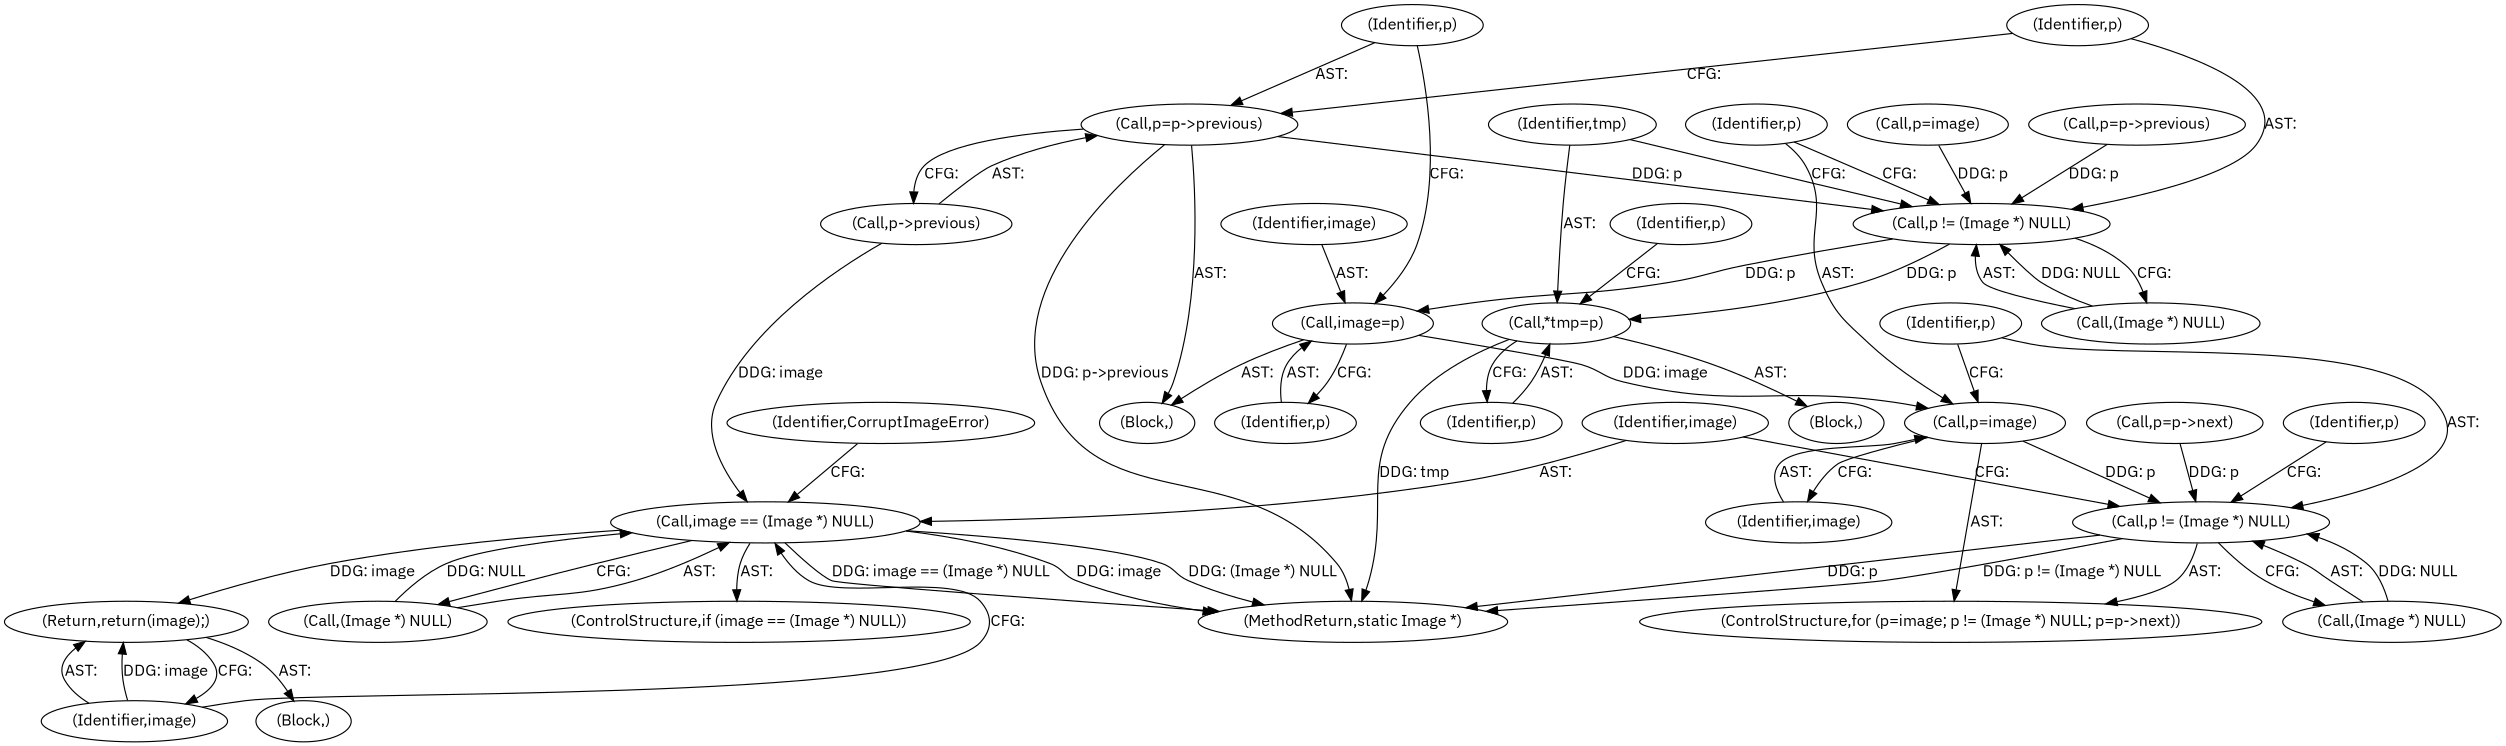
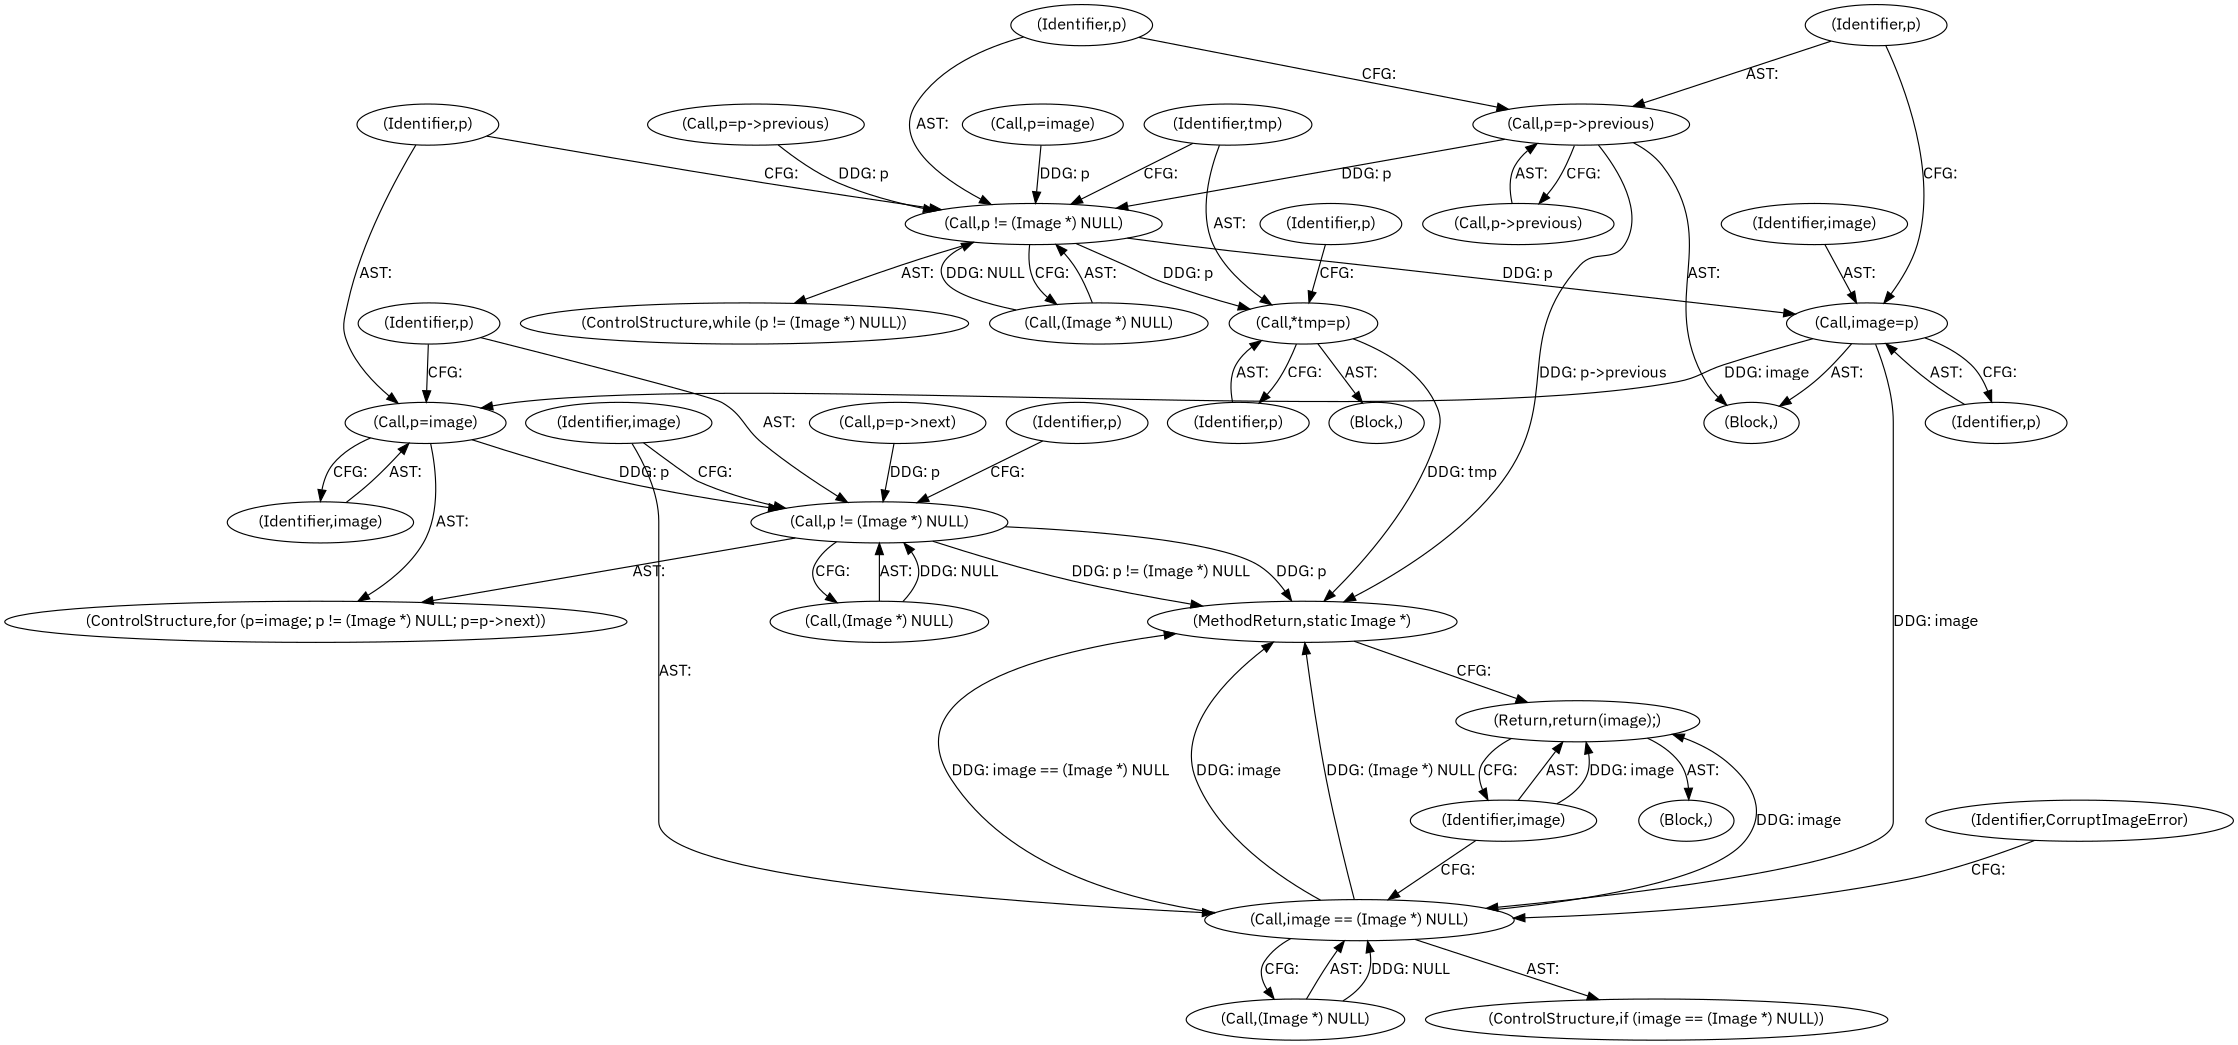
node "(ControlStructure,while (p != (Image *) NULL))": added
edge "(Call,p->previous)" -> "(Call,image == (Image *) NULL)": now "(Call,image=p)" -> "(Call,image == (Image *) NULL)"
edge "(MethodReturn,static Image *)" -> "(Return,return(image);)": added, label "CFG:"
